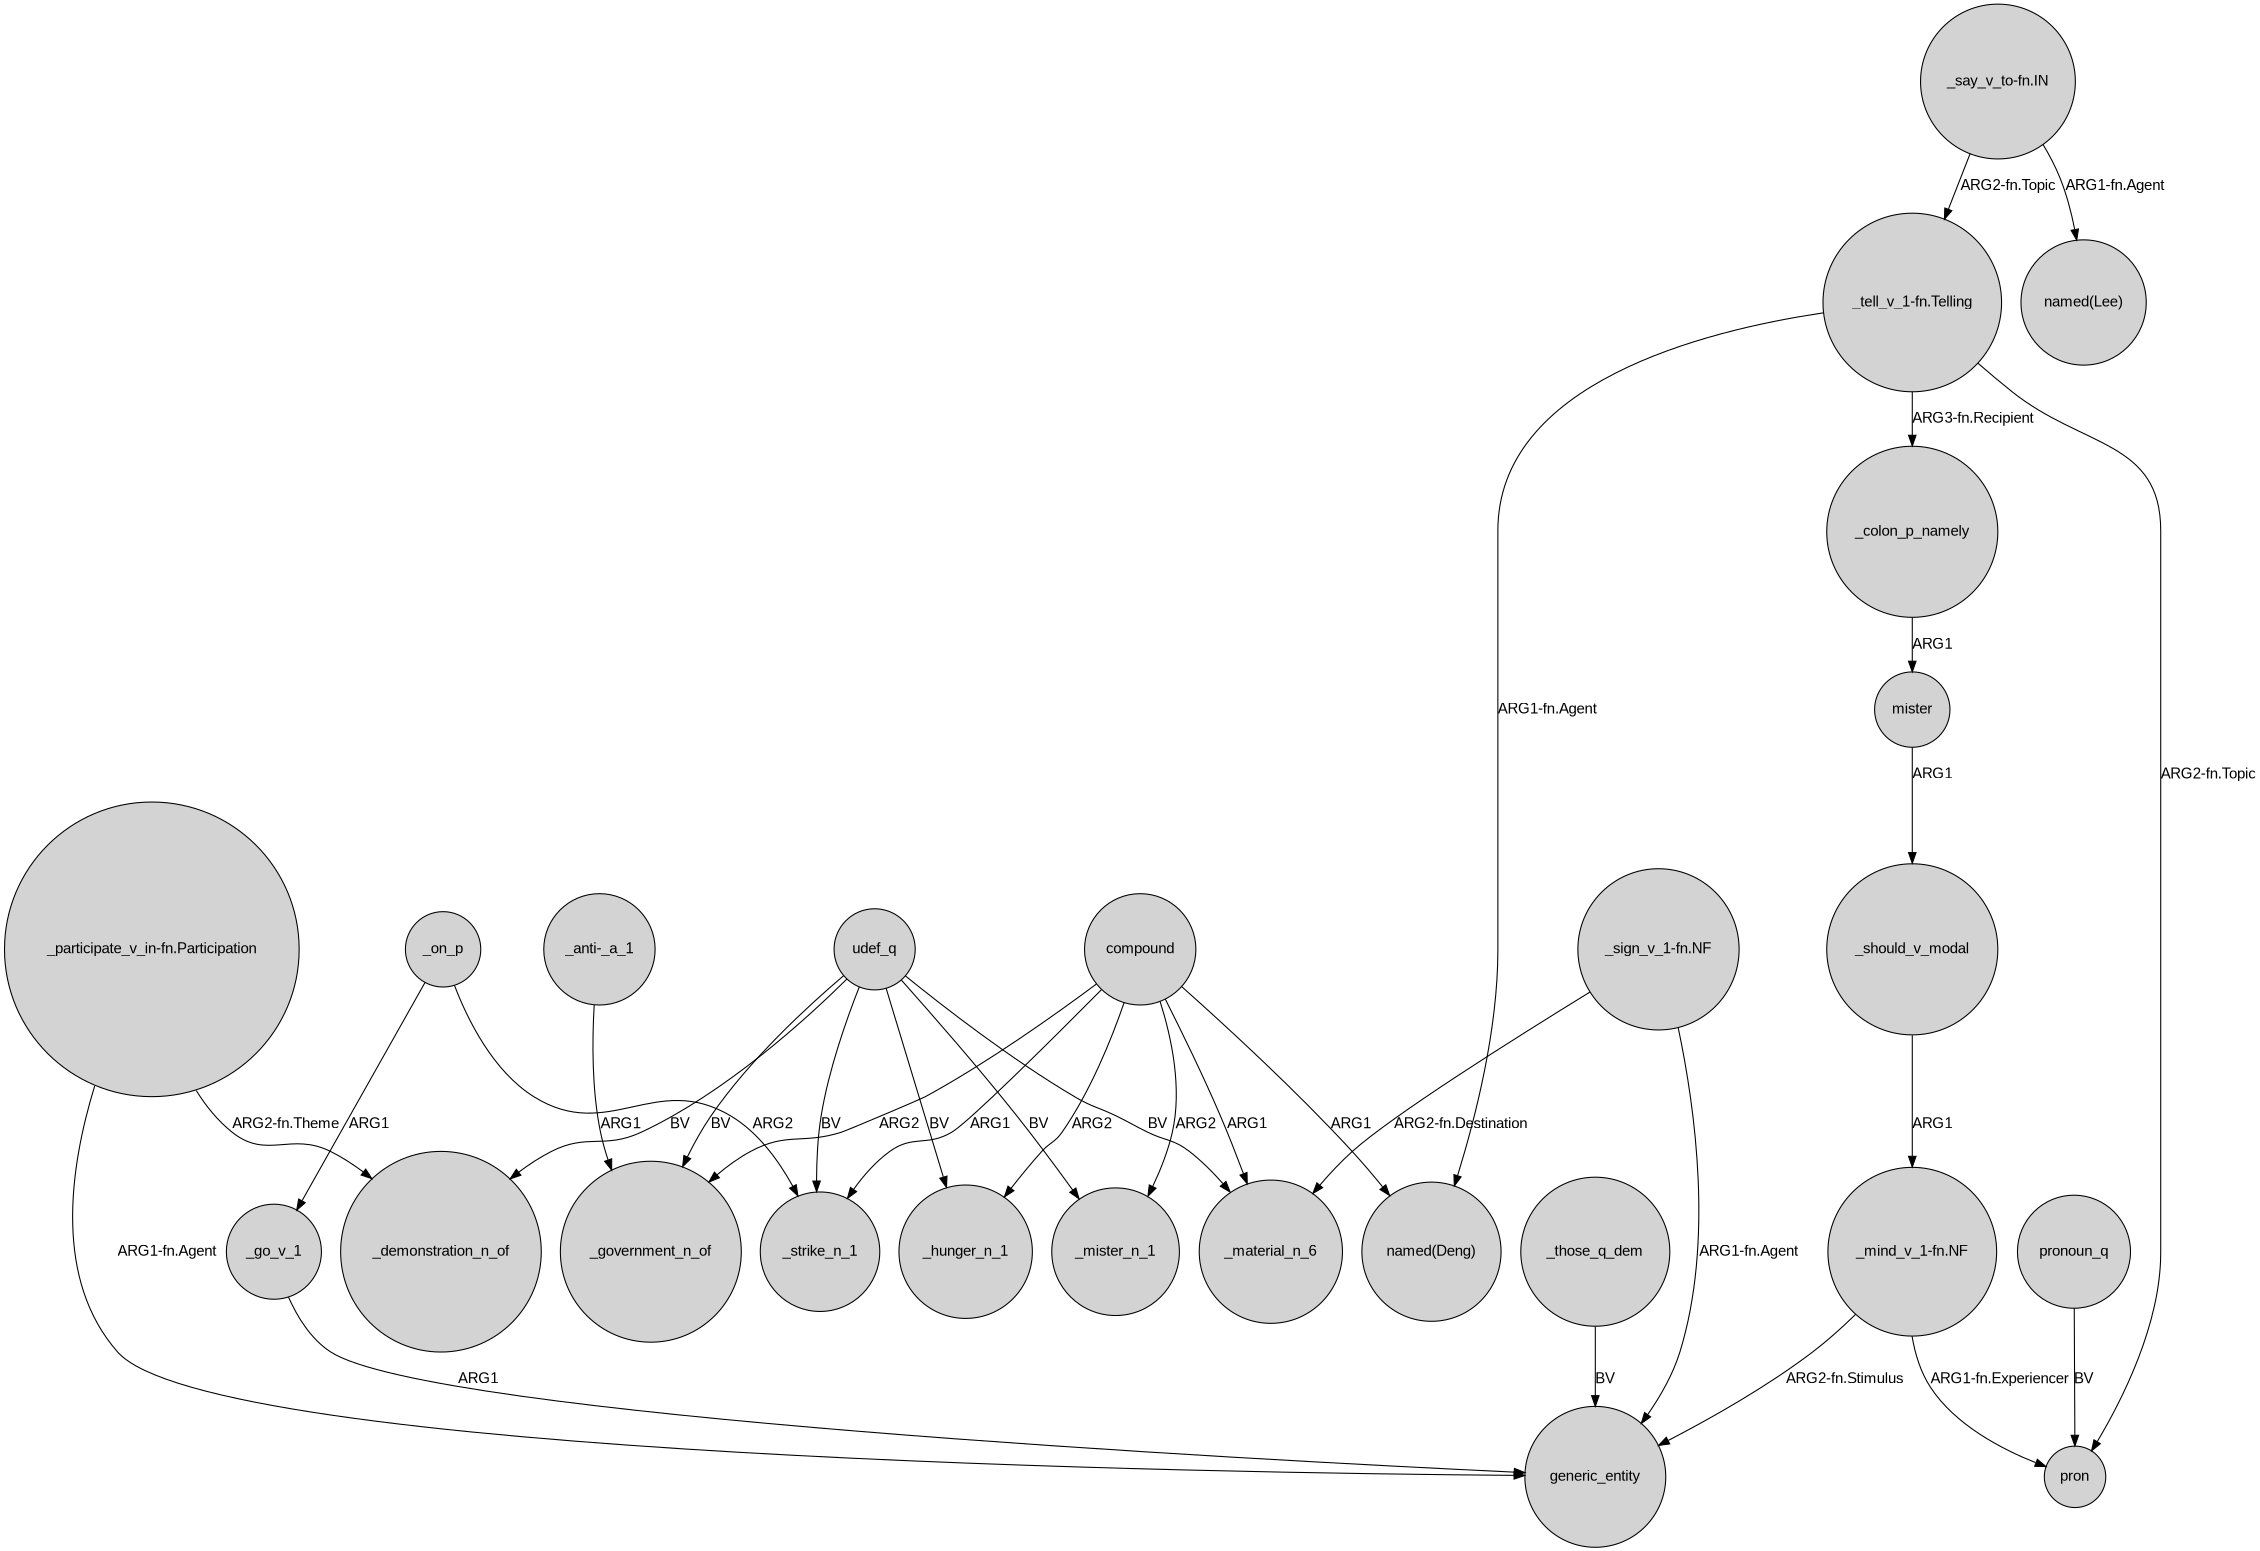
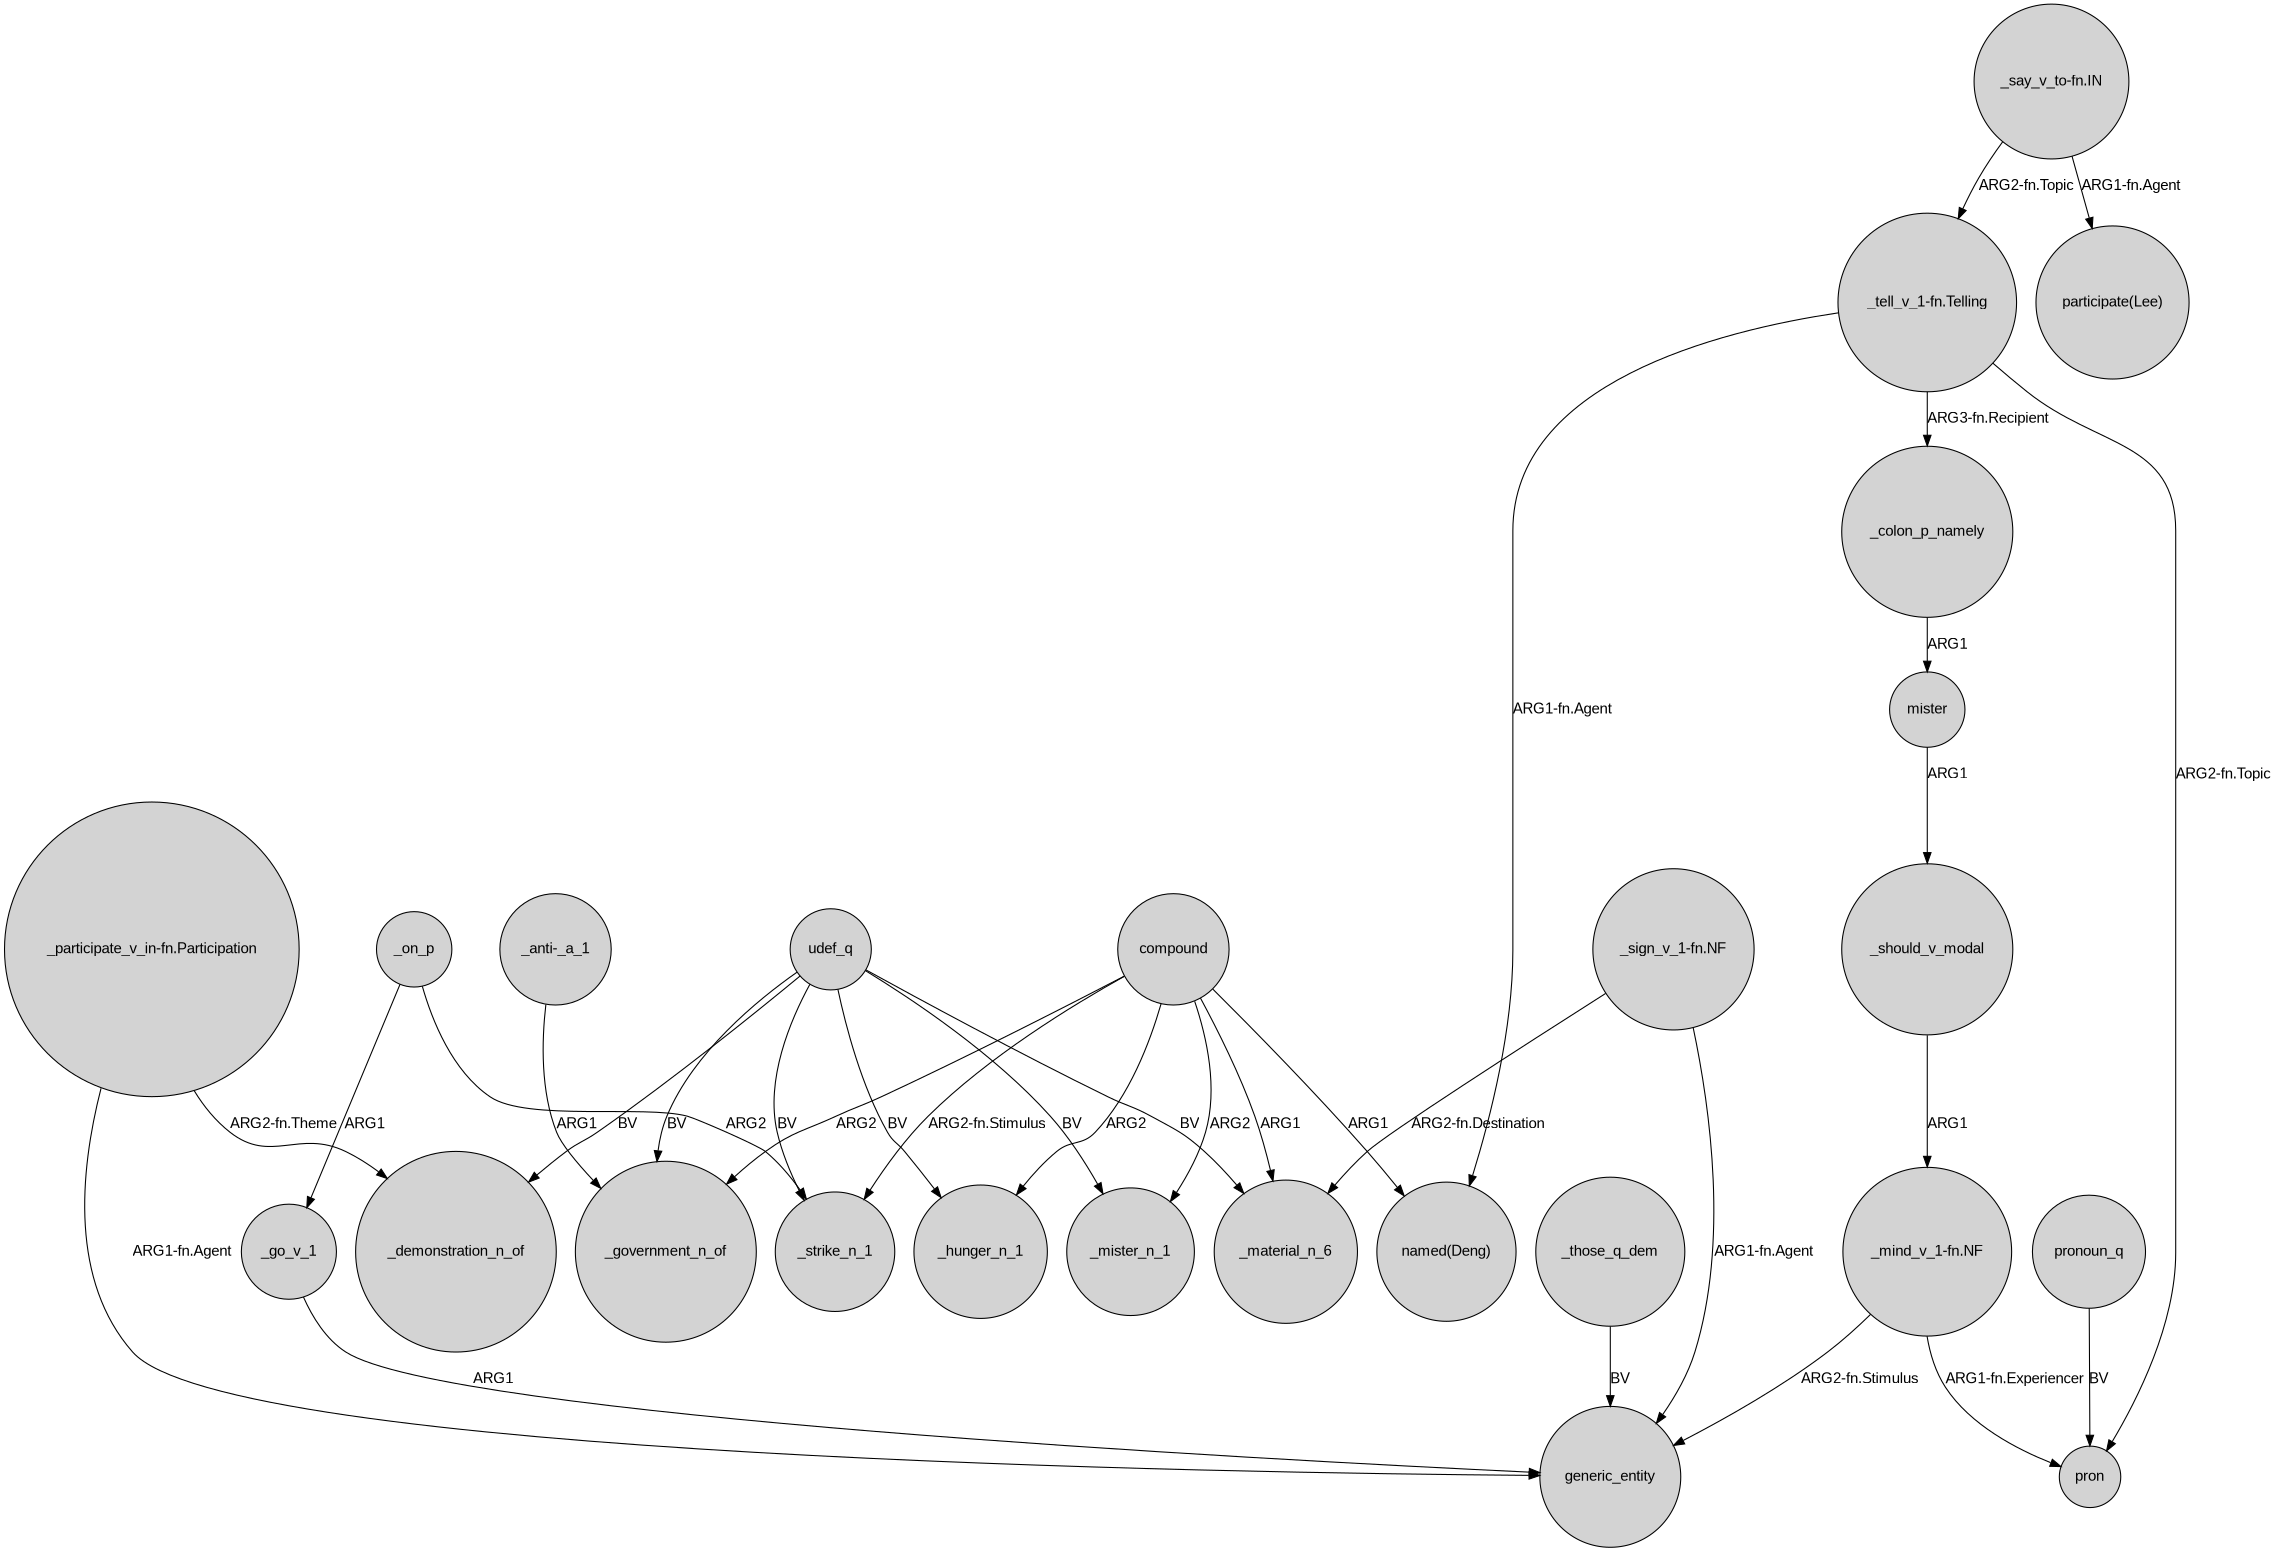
node "named(Lee)": label "named(Lee)" -> "participate(Lee)"
edge "compound" -> "_strike_n_1": label "ARG1" -> "ARG2-fn.Stimulus"
